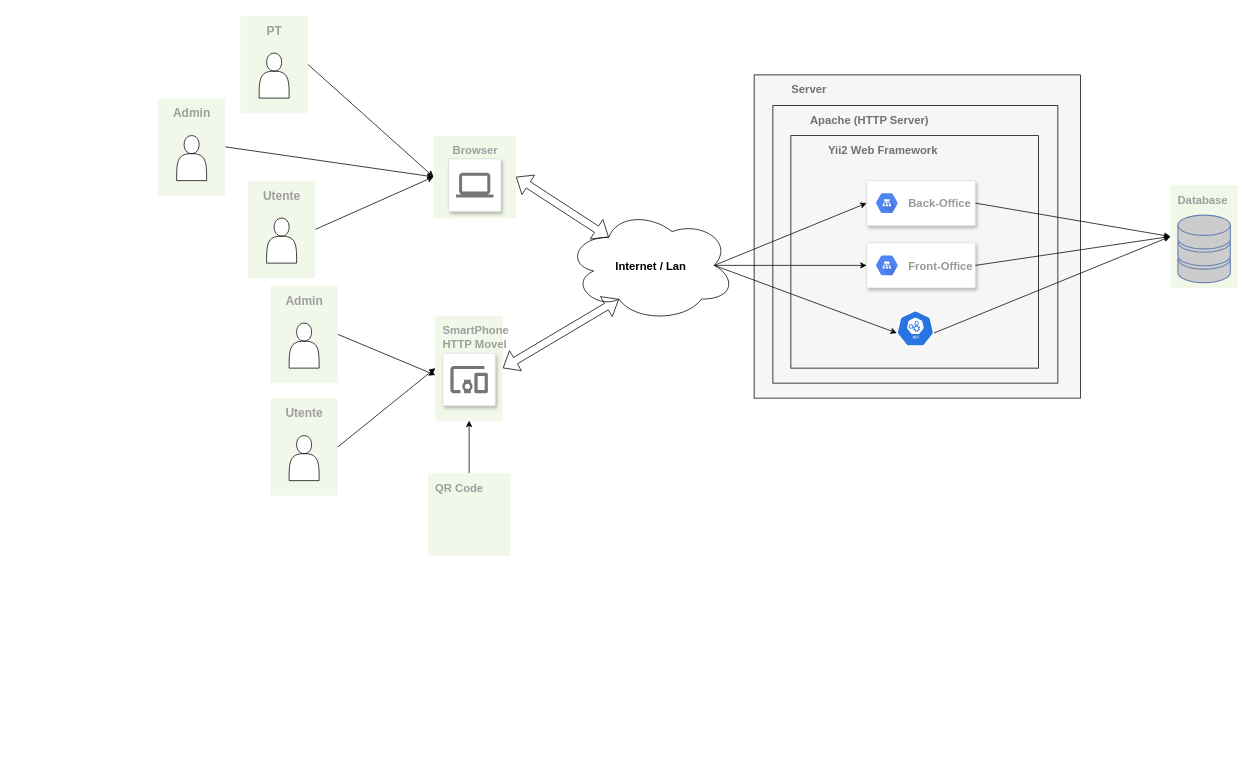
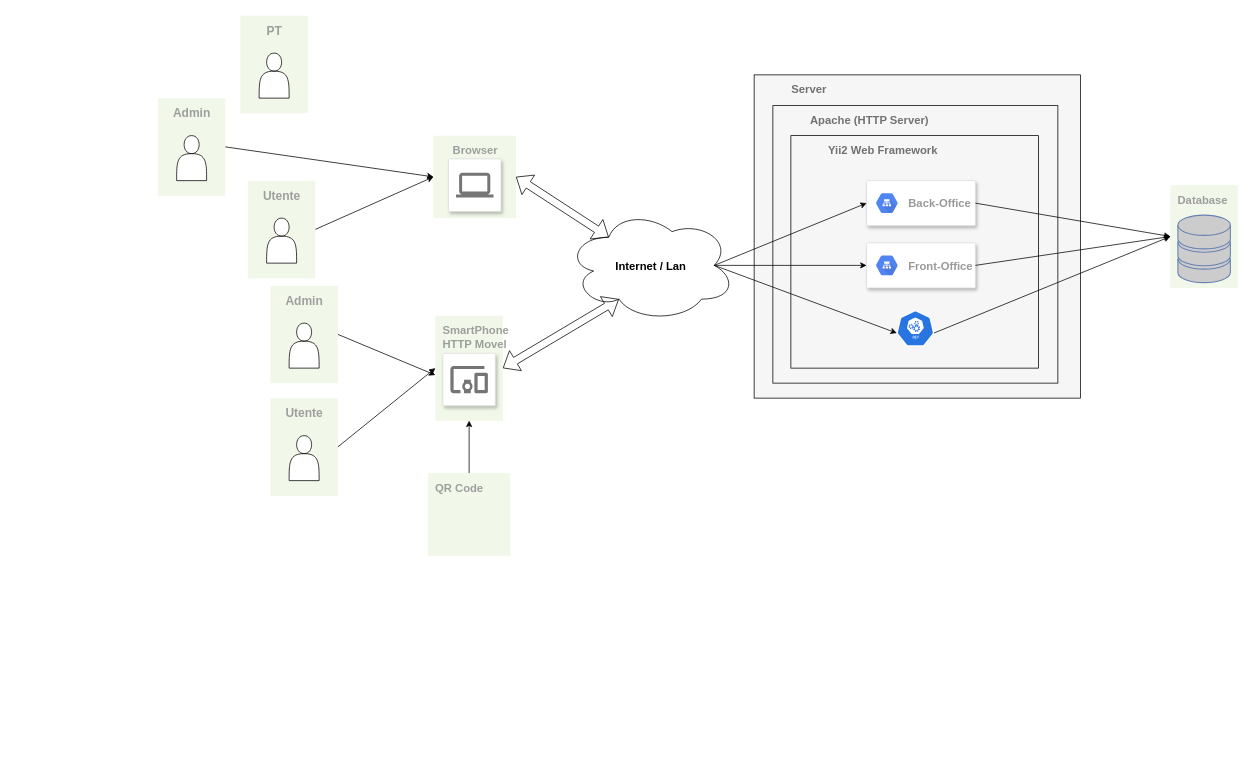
edge "PT" -> "Browser": removed
